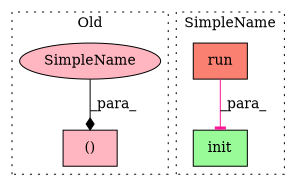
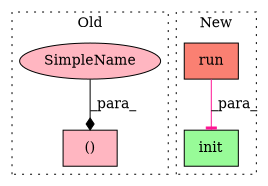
cluster "SimpleName": label "SimpleName" -> "New"
